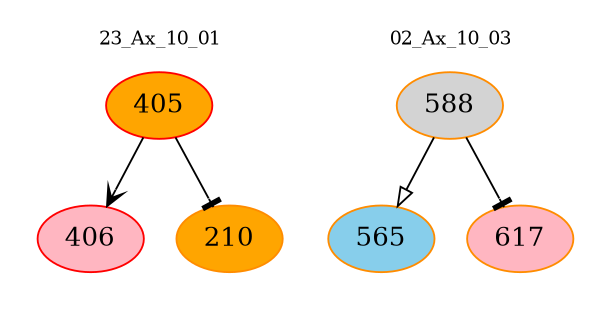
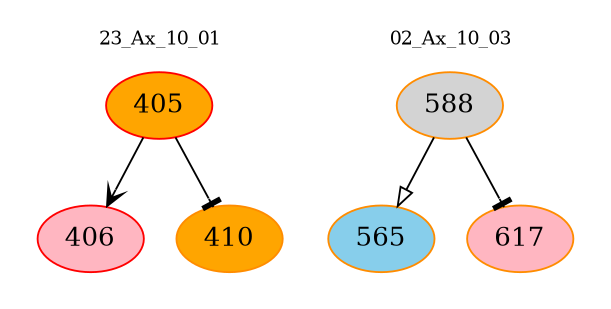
node "210": label "210" -> "410"
